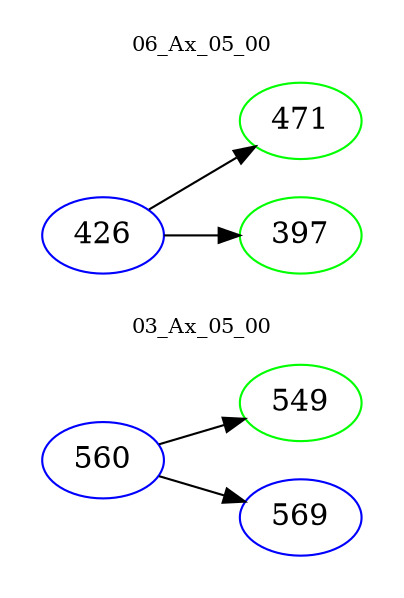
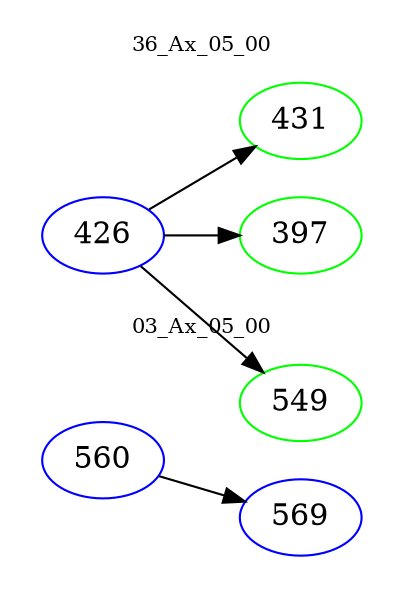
cluster "06_Ax_05_00": label "06_Ax_05_00" -> "36_Ax_05_00"
node "471": label "471" -> "431"
edge "560" -> "549": now "426" -> "549"
